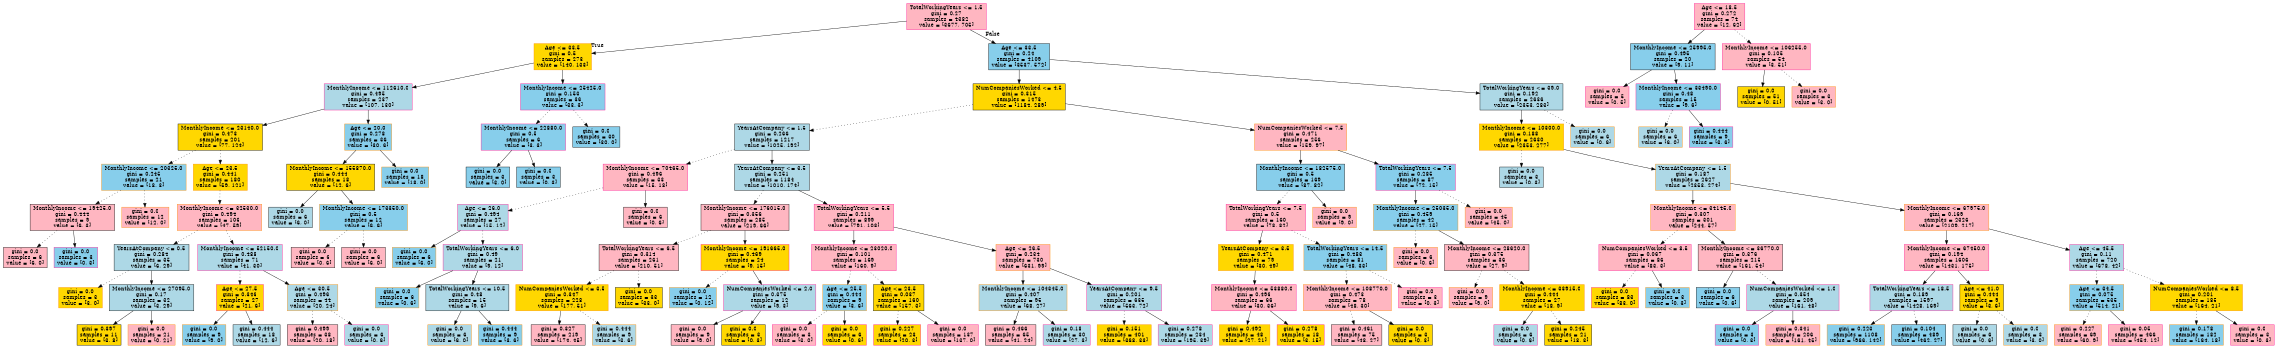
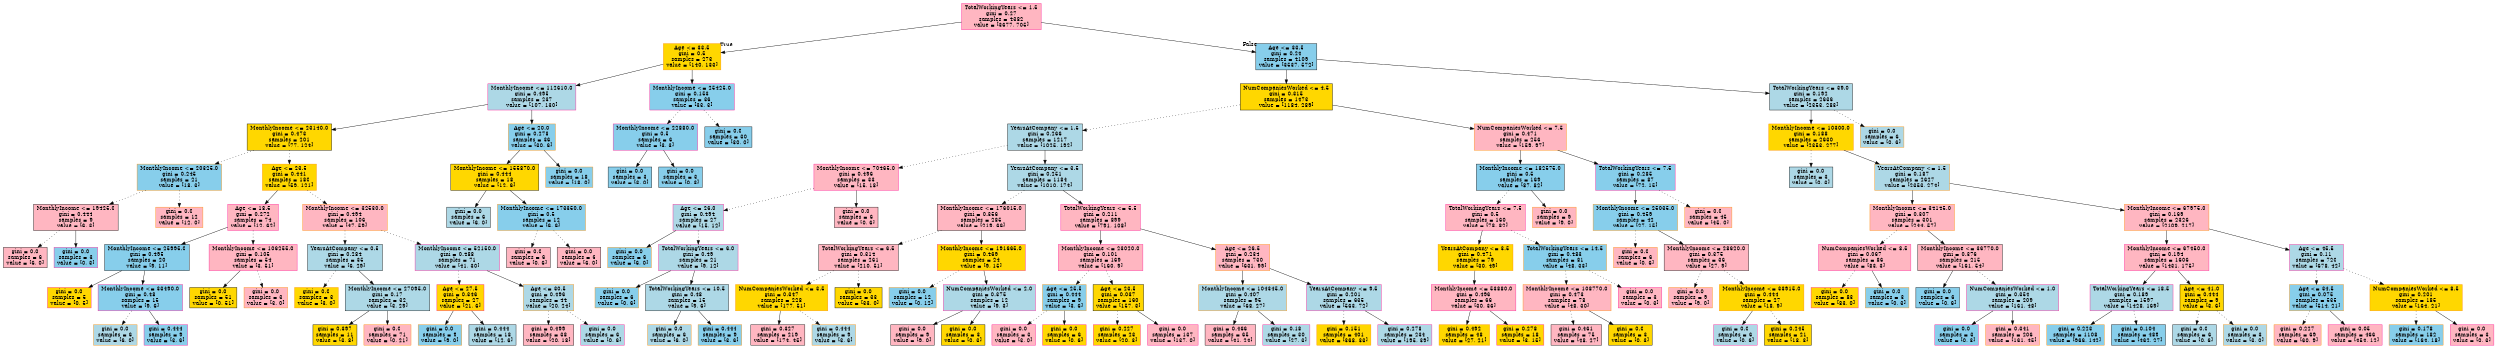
node "gini = 0.0 samples = 5 value = [0, 5]": fillcolor lightpink -> gold
edge "Age <= 23.5 gini = 0.441 samples = 180 value = [59, 121]" -> "Age <= 18.5 gini = 0.272 samples = 74 value = [12, 62]": added
node "gini = 0.0 samples = 21 value = [0, 21]": label "gini = 0.0 samples = 21 value = [0, 21]" -> "gini = 0.0 samples = 71 value = [0, 21]"
